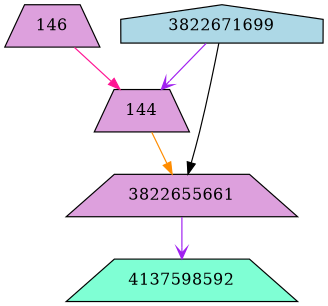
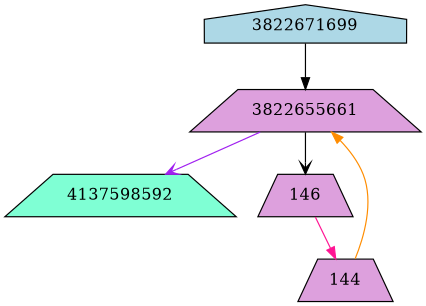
edge "3822671699" -> "144": removed
edge "3822655661" -> "146": added
